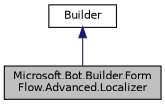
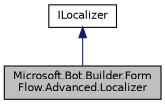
node "Builder": label "Builder" -> "ILocalizer"
